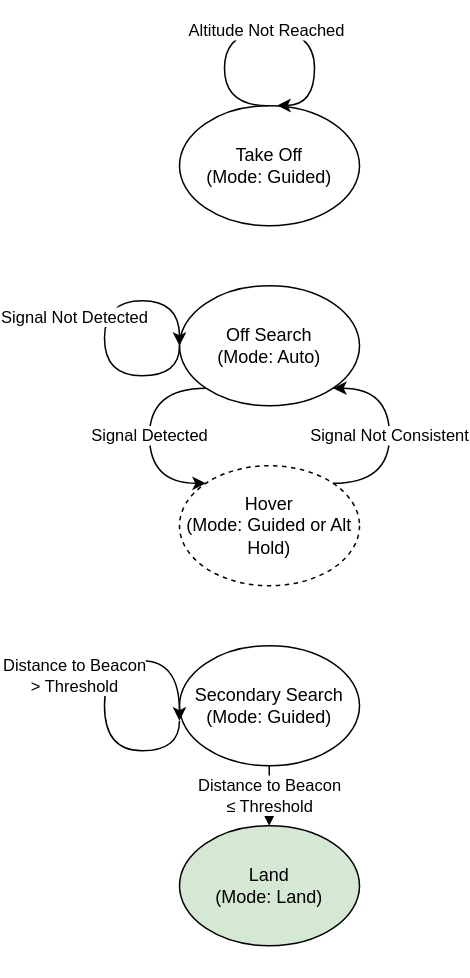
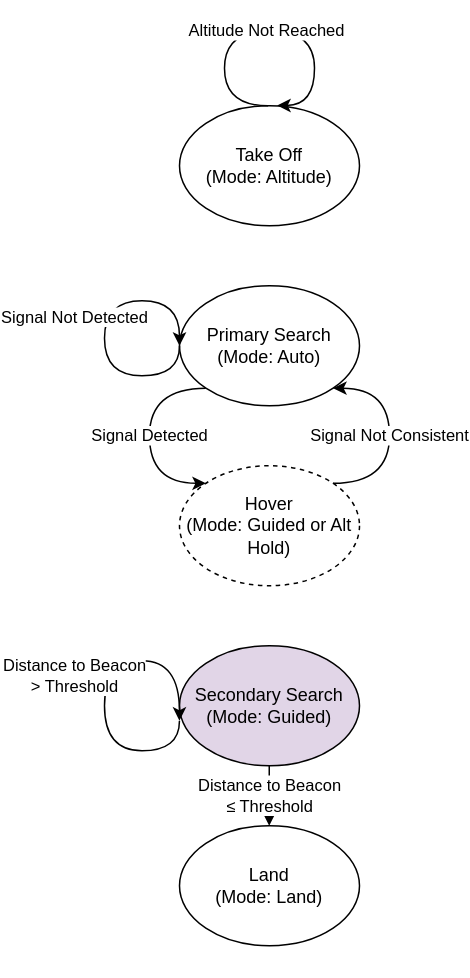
node "Take Off (Mode: Guided)": label "Take Off (Mode: Guided)" -> "Take Off (Mode: Altitude)"
node "Off Search (Mode: Auto)": label "Off Search (Mode: Auto)" -> "Primary Search (Mode: Auto)"
node "Secondary Search (Mode: Guided)": fillcolor #ffffff -> #e1d5e7
node "Land (Mode: Land)": fillcolor #d5e8d4 -> #ffffff
